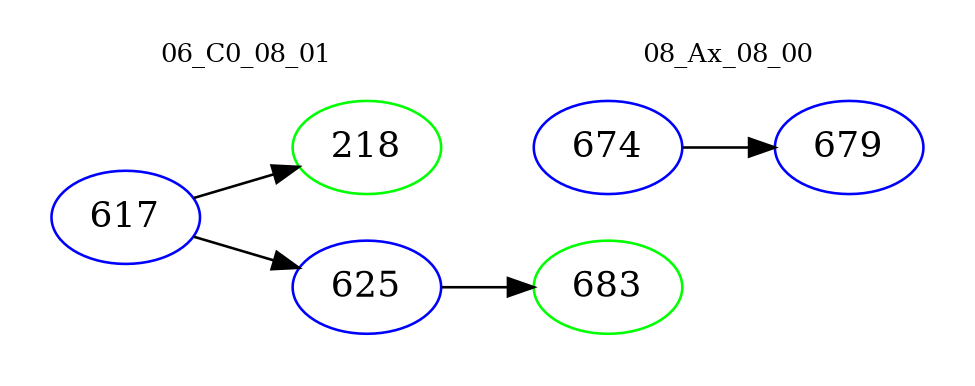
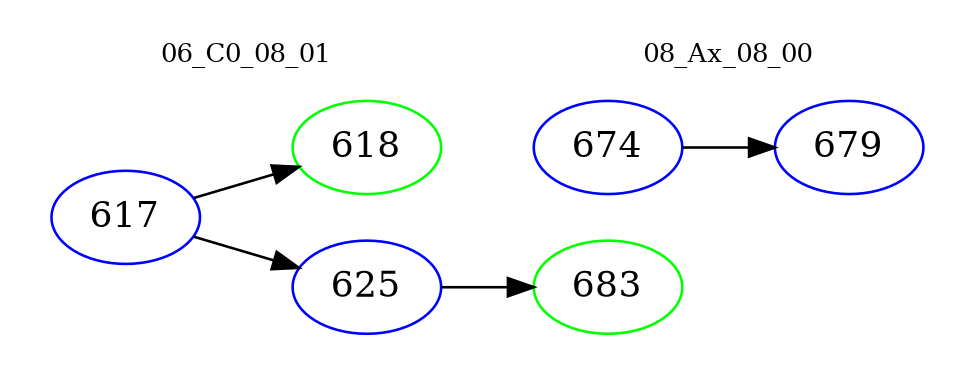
node "218": label "218" -> "618"
